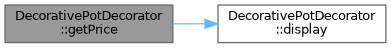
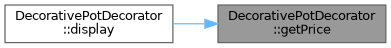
edge "DecorativePotDecorator ::getPrice" -> "DecorativePotDecorator ::display": reversed
